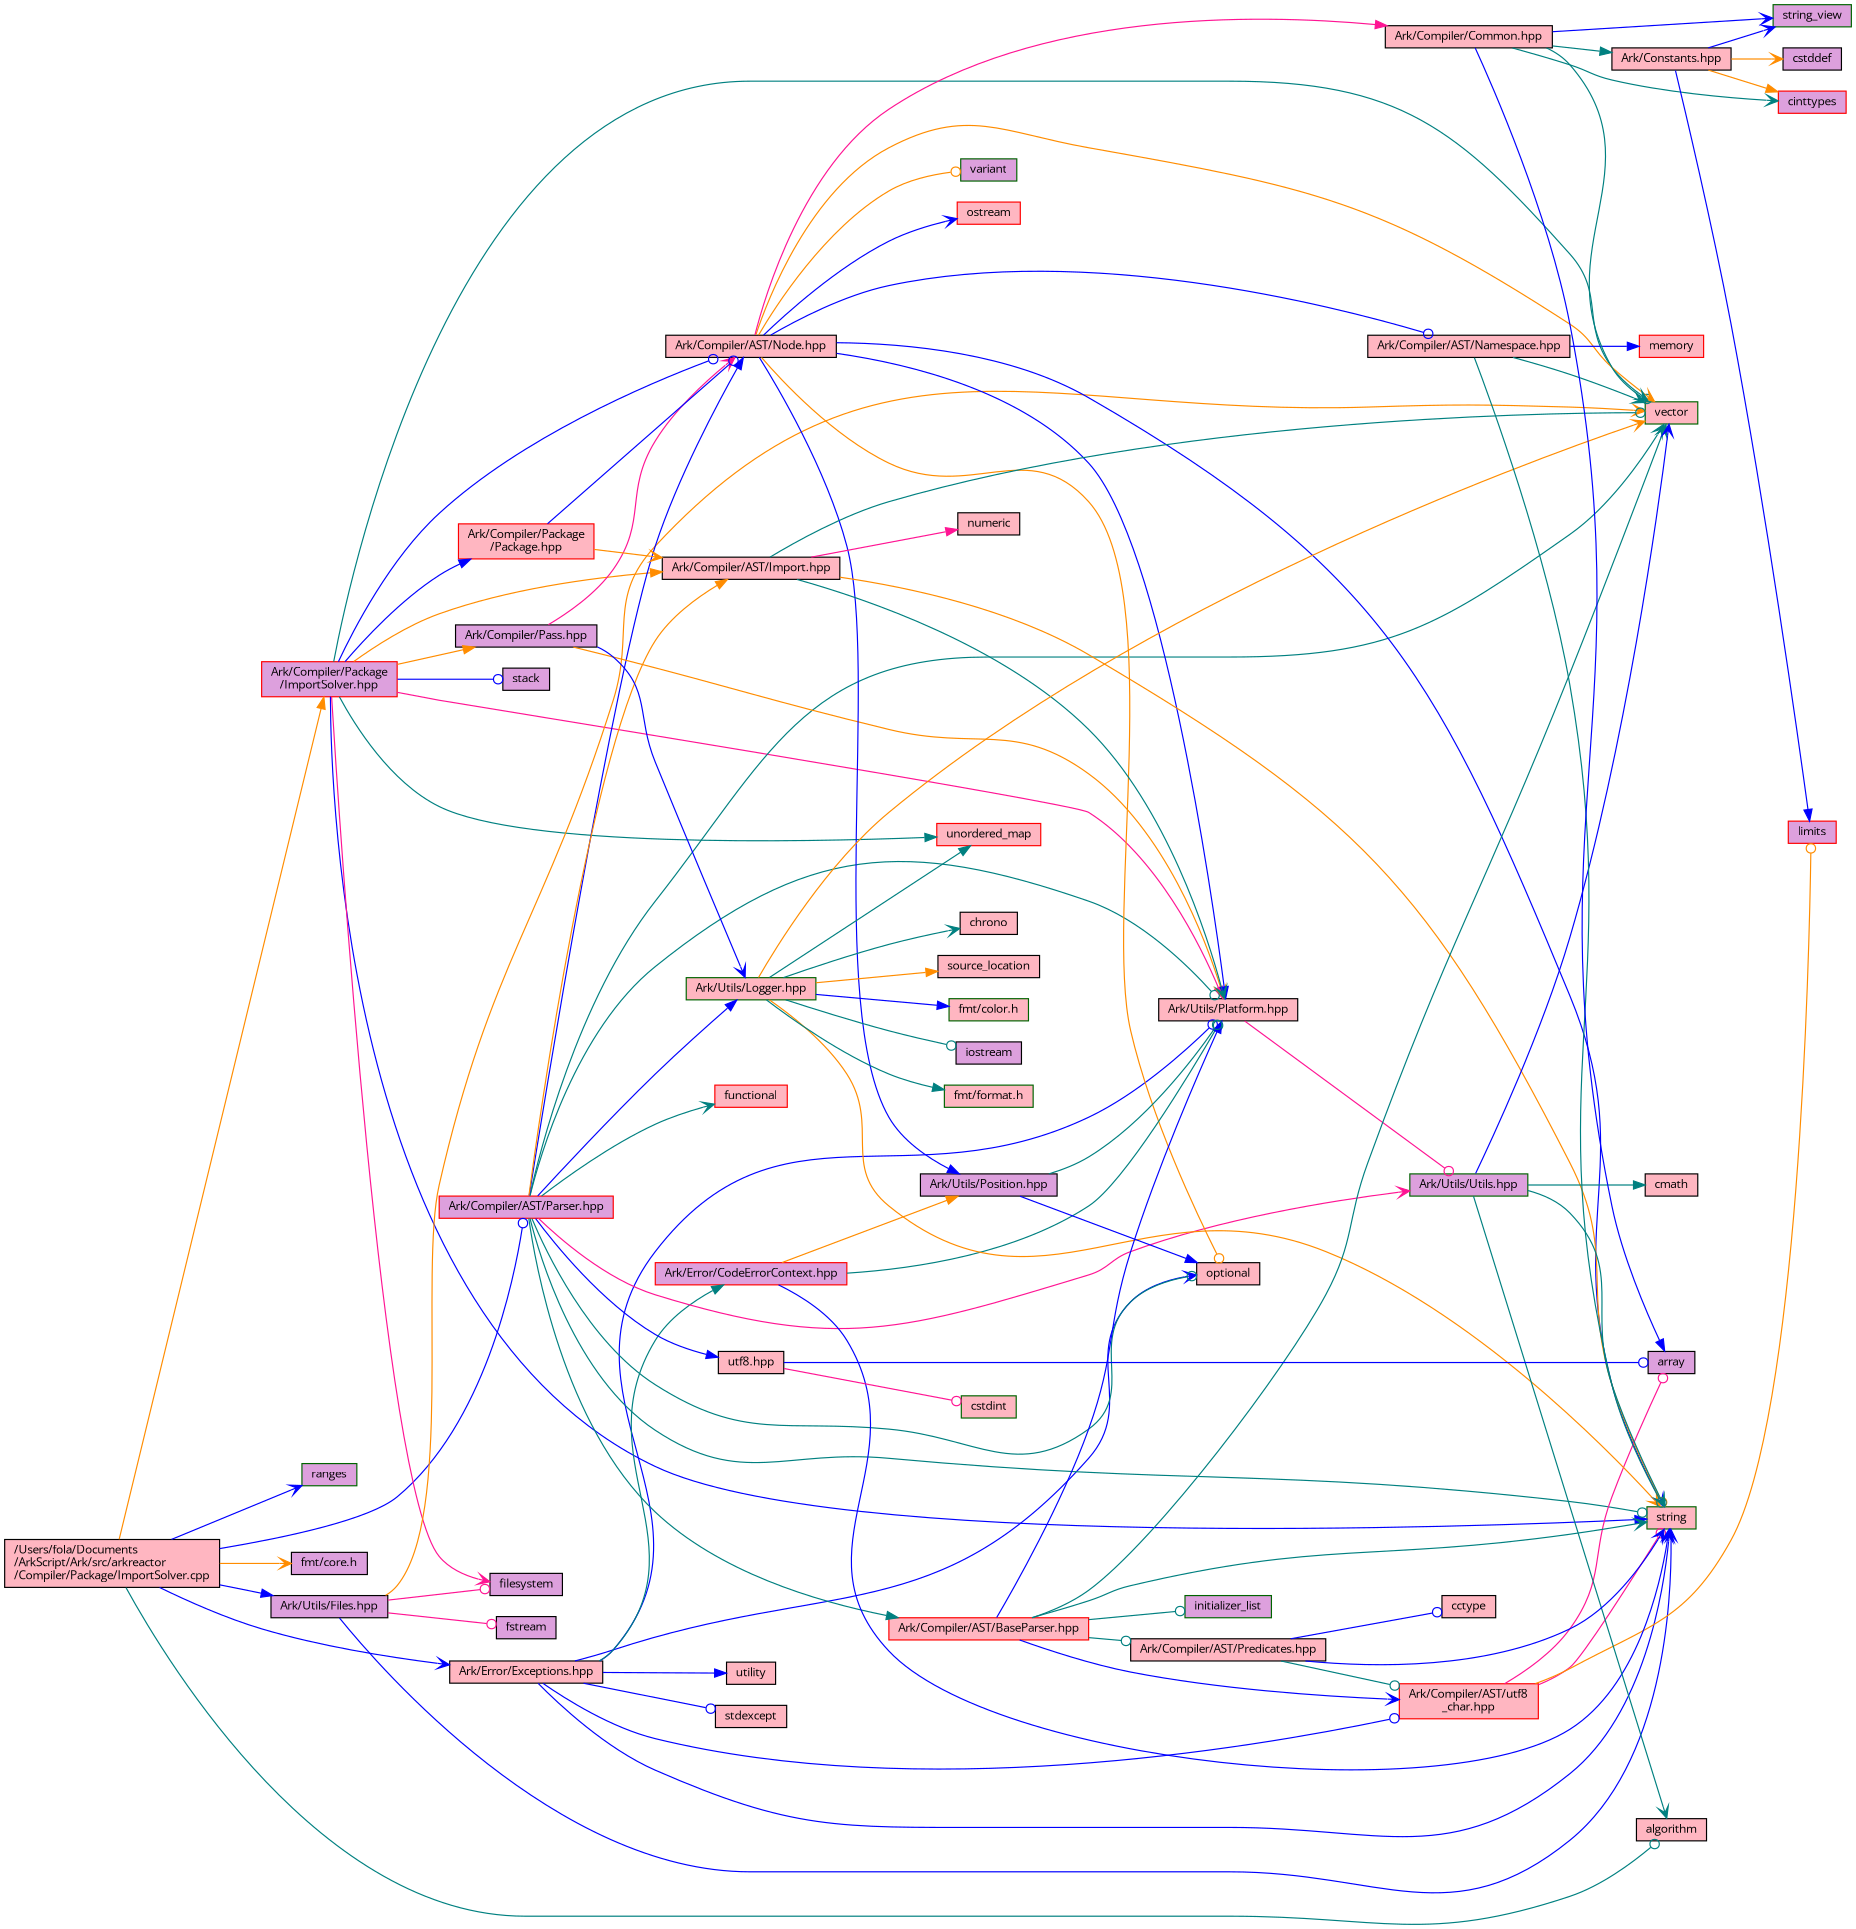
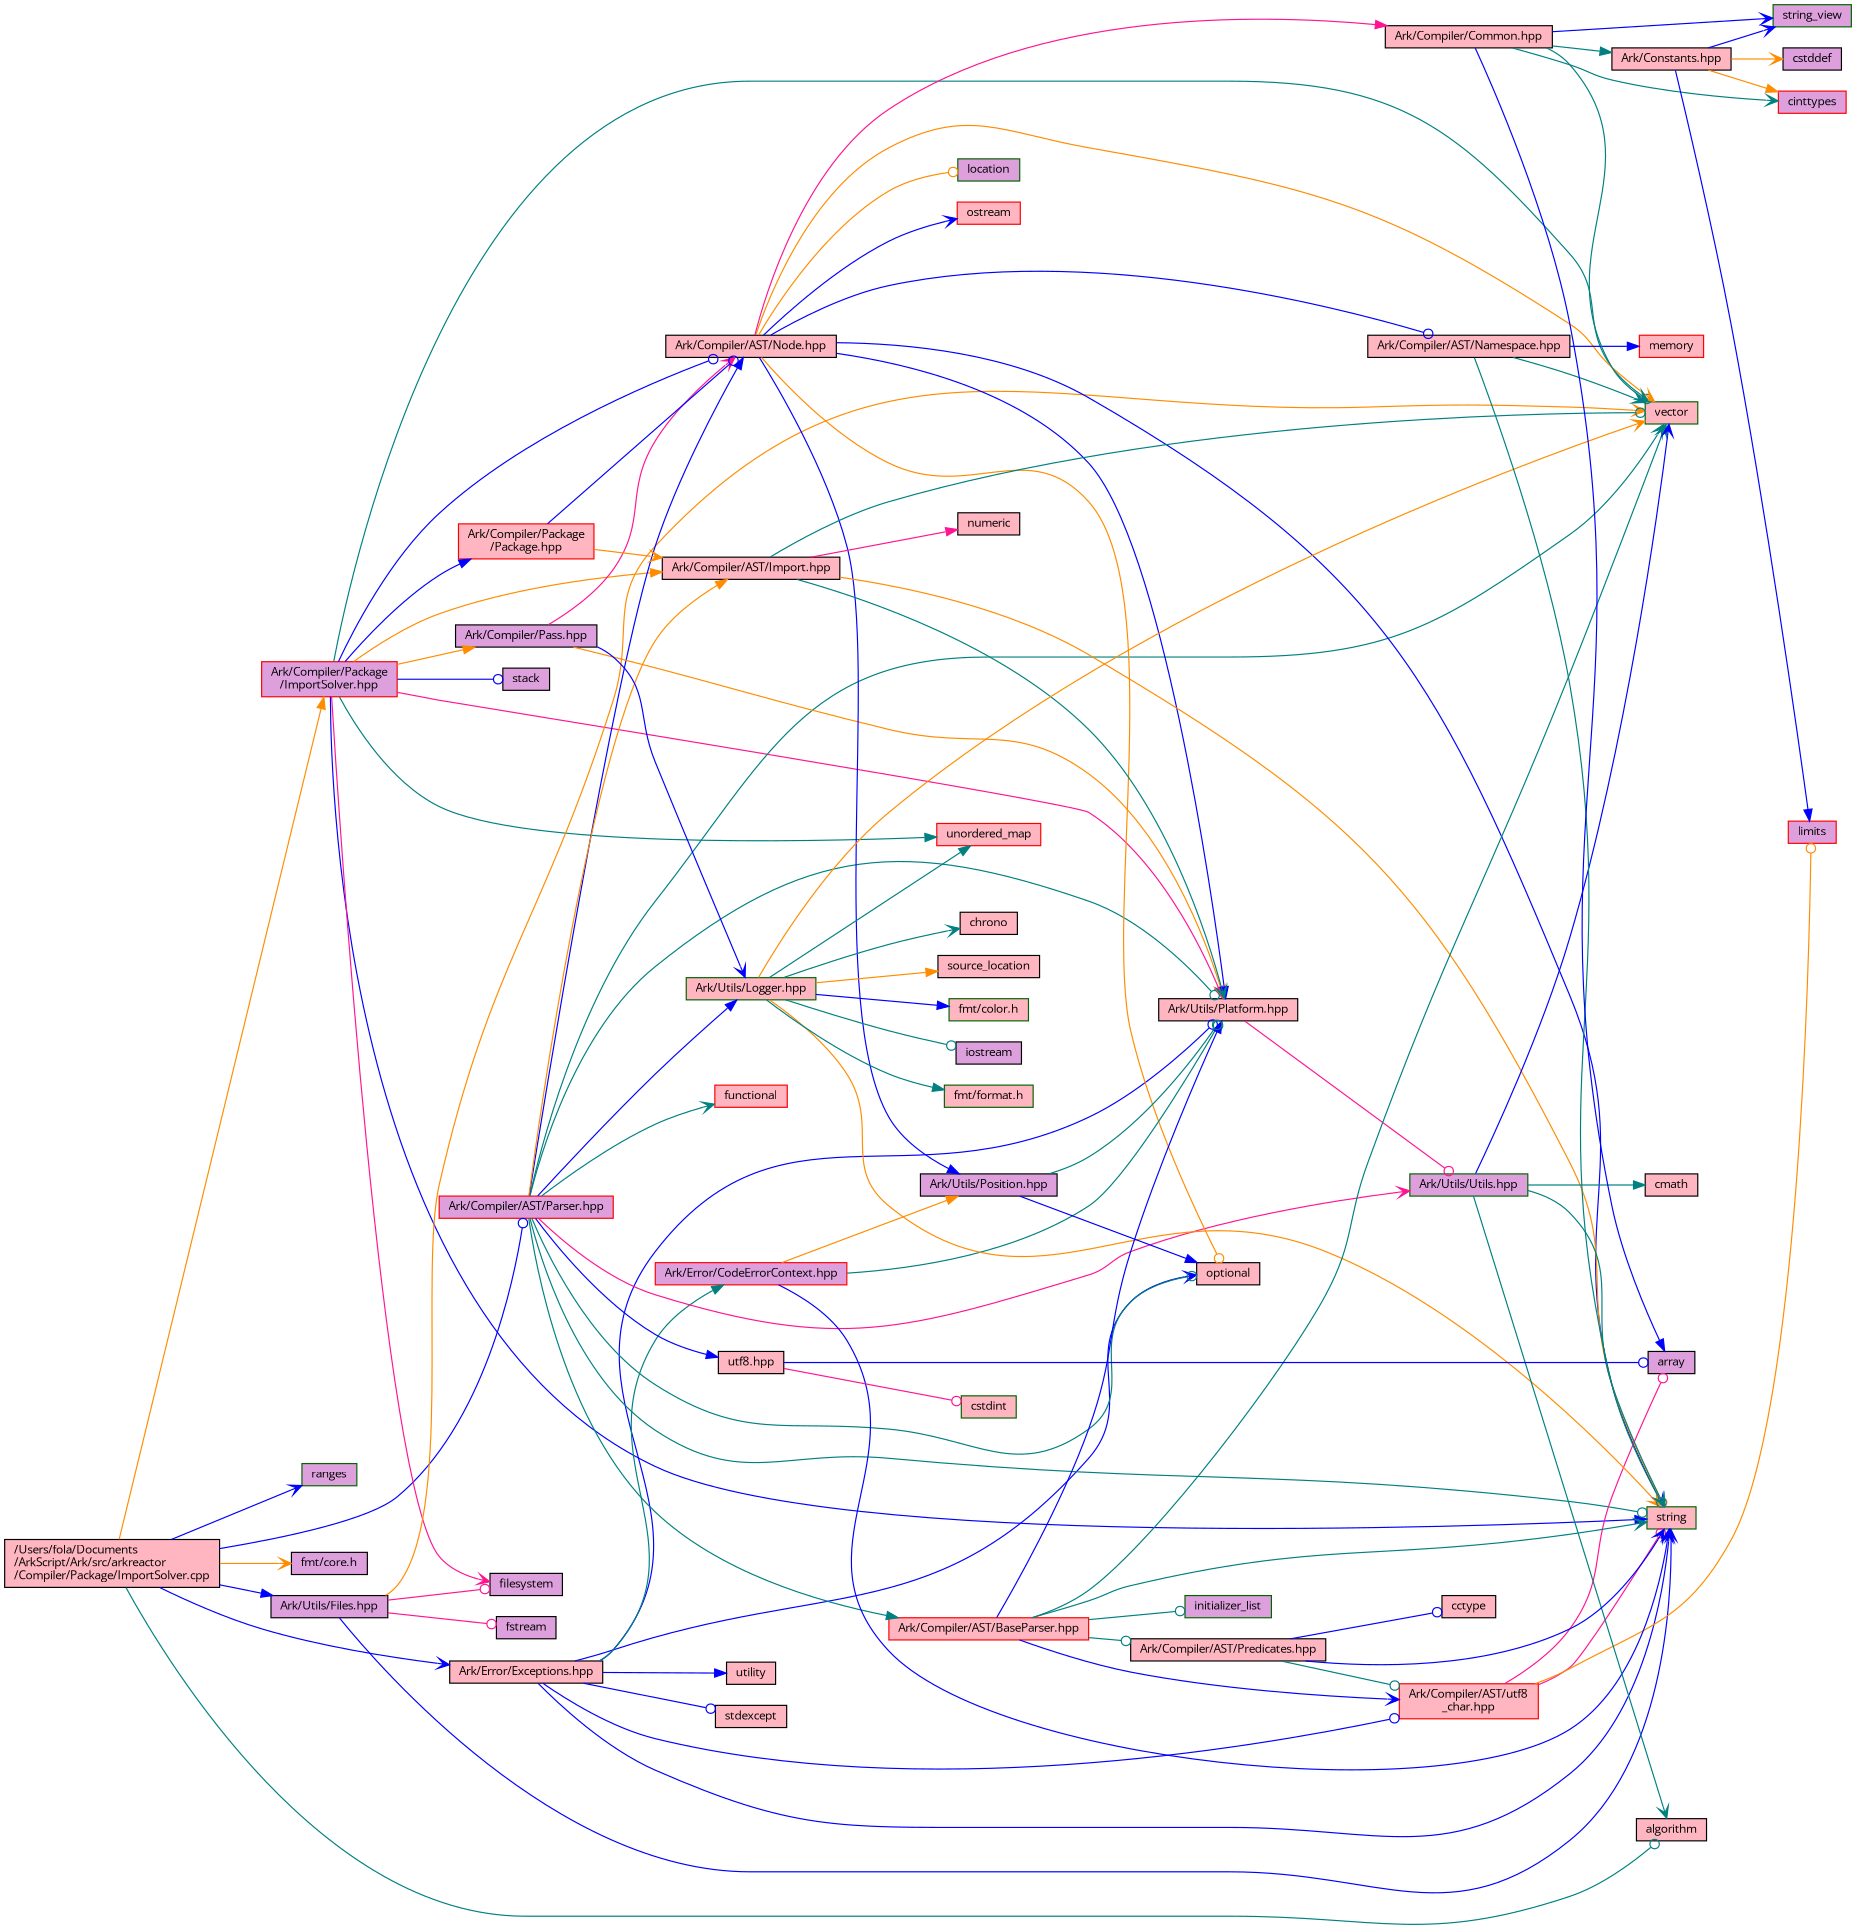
node "variant": label "variant" -> "location"
